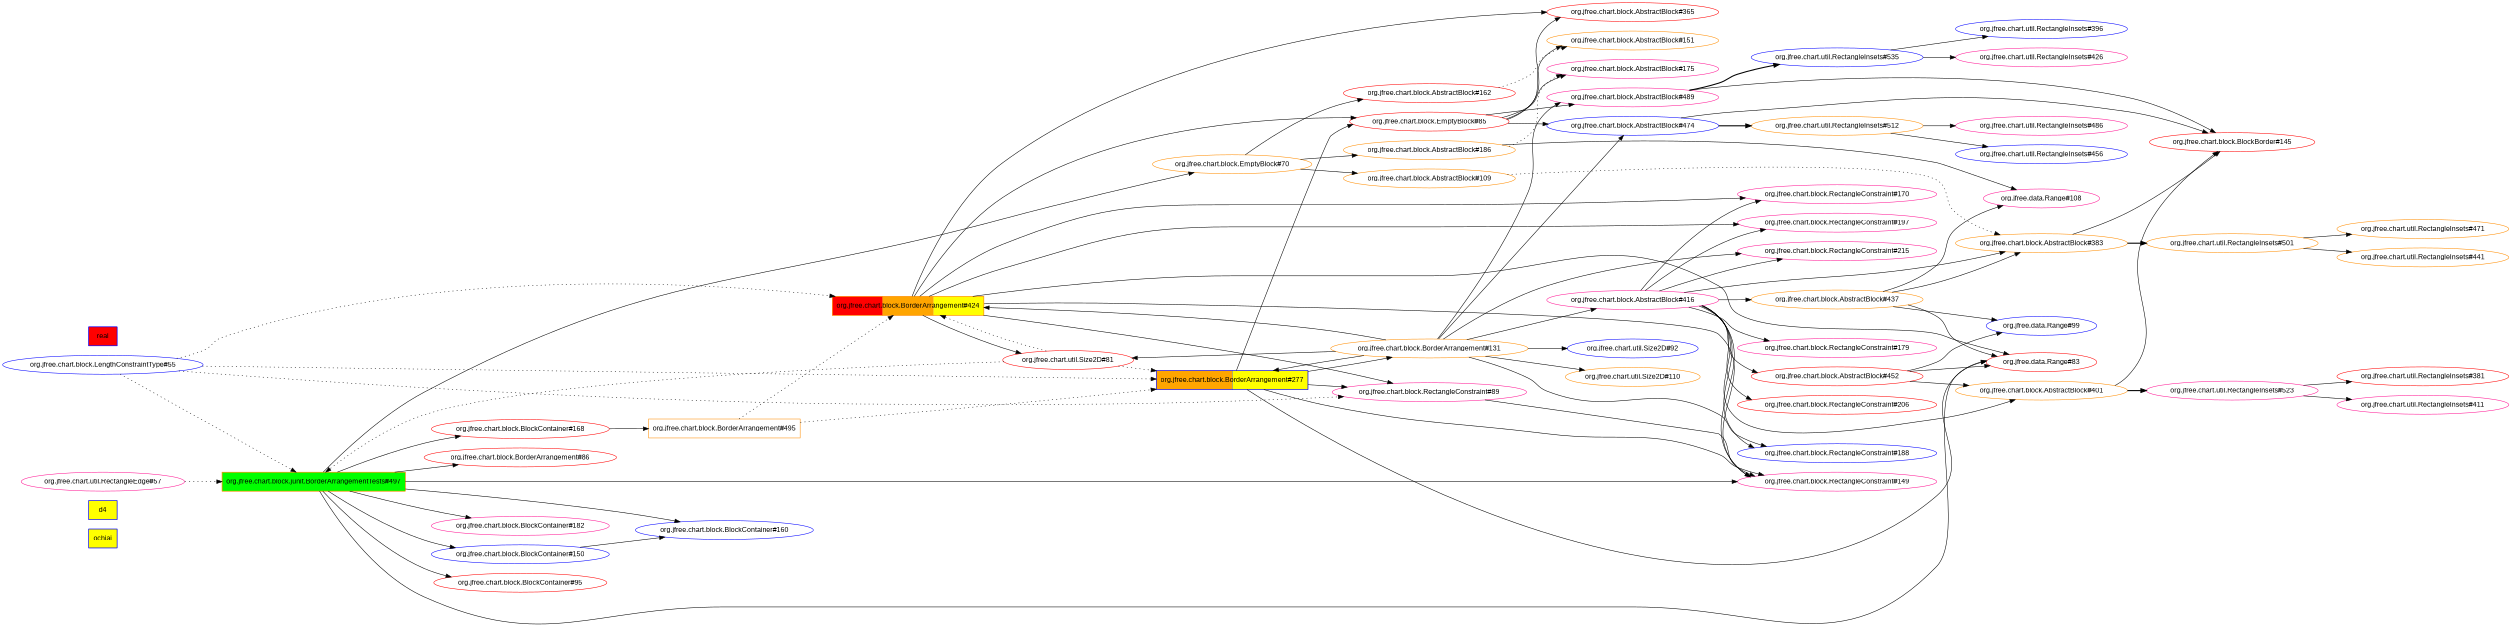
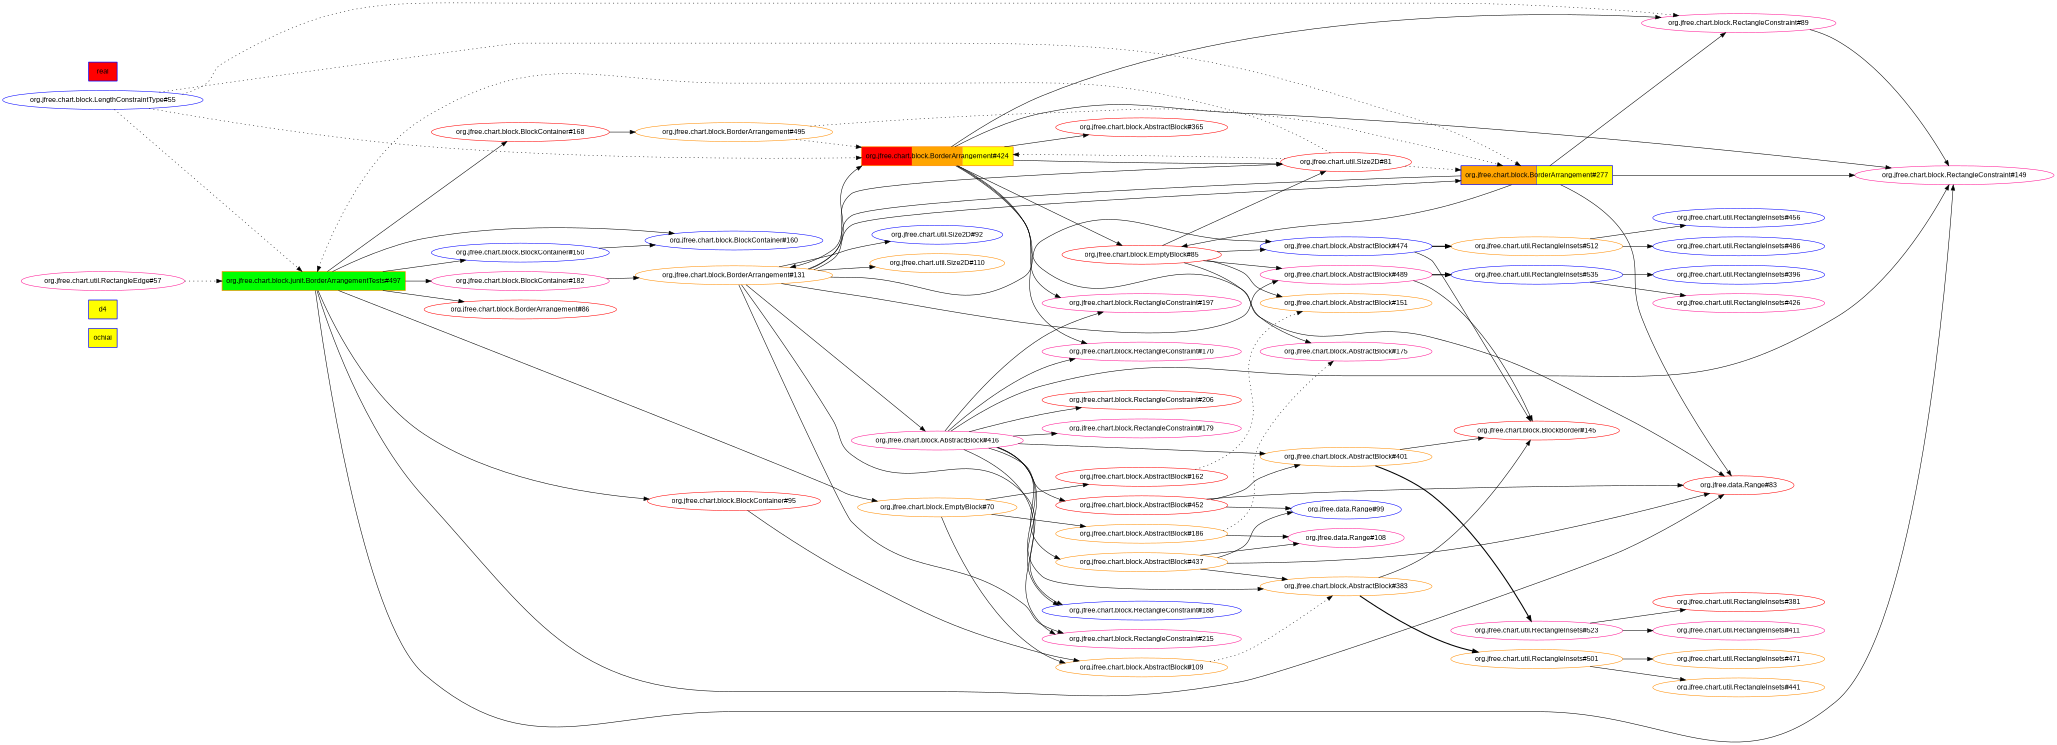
edge "org.jfree.chart.block.EmptyBlock#85" -> "org.jfree.chart.block.AbstractBlock#365": now "org.jfree.chart.block.EmptyBlock#85" -> "org.jfree.chart.util.Size2D#81"
node "org.jfree.chart.util.RectangleInsets#486": color deeppink -> blue
edge "org.jfree.chart.block.BlockContainer#182" -> "org.jfree.chart.block.BorderArrangement#131": added
node "org.jfree.chart.block.BorderArrangement#495": shape box -> ellipse
edge "org.jfree.chart.block.BlockContainer#95" -> "org.jfree.chart.block.AbstractBlock#109": added
